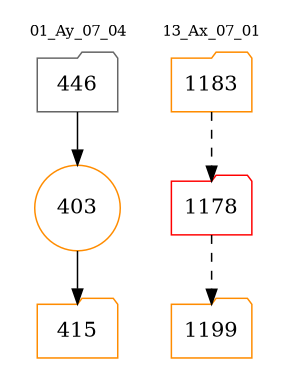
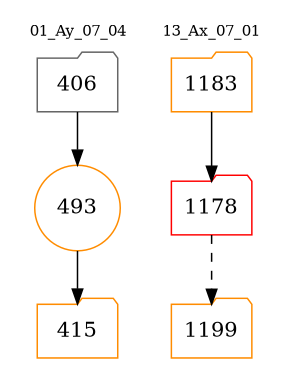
node "446": label "446" -> "406"
edge "1183" -> "1178": style dashed -> solid
node "403": label "403" -> "493"
